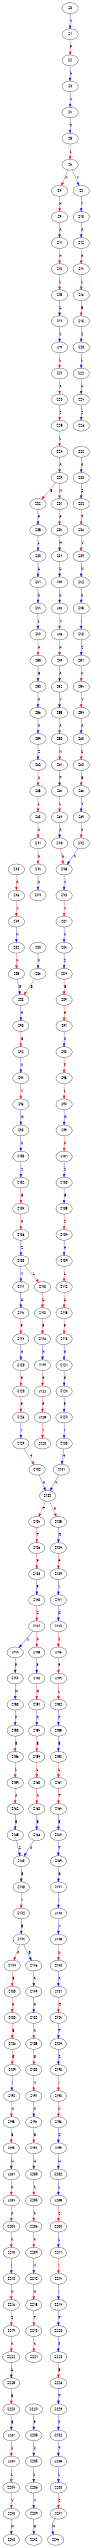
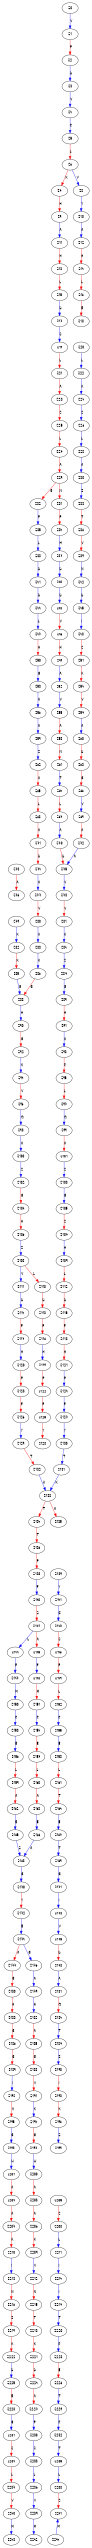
edge "S18" -> "S20": removed, label "S"
edge "S26" -> "S28": added, label "L"
edge "S48" -> "S51": color blue -> red
edge "S76" -> "S79": removed, label "V"
node "S80": added
edge "S87" -> "S89": color red -> blue
edge "S118" -> "S121": color blue -> red
node "S137": removed
edge "S153" -> "S156": color red -> blue
edge "S195" -> "S198": color red -> blue
node "S202": removed
edge "S211" -> "S214": color red -> blue
node "S224": added
edge "S241" -> "S244": reversed
